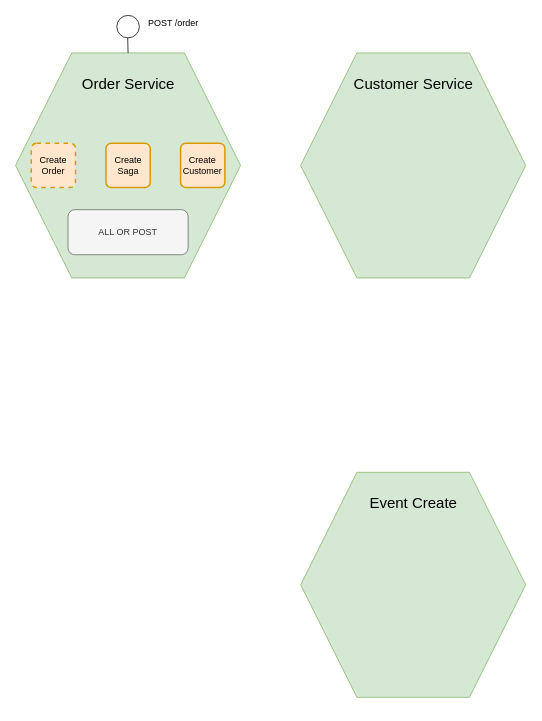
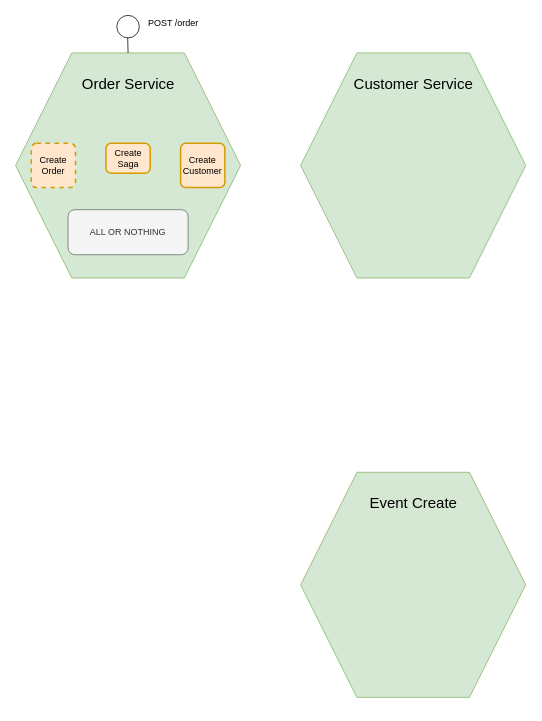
node "Create Saga": size 44x44 -> 44x30
node "ALL OR POST": label "ALL OR POST" -> "ALL OR NOTHING"
